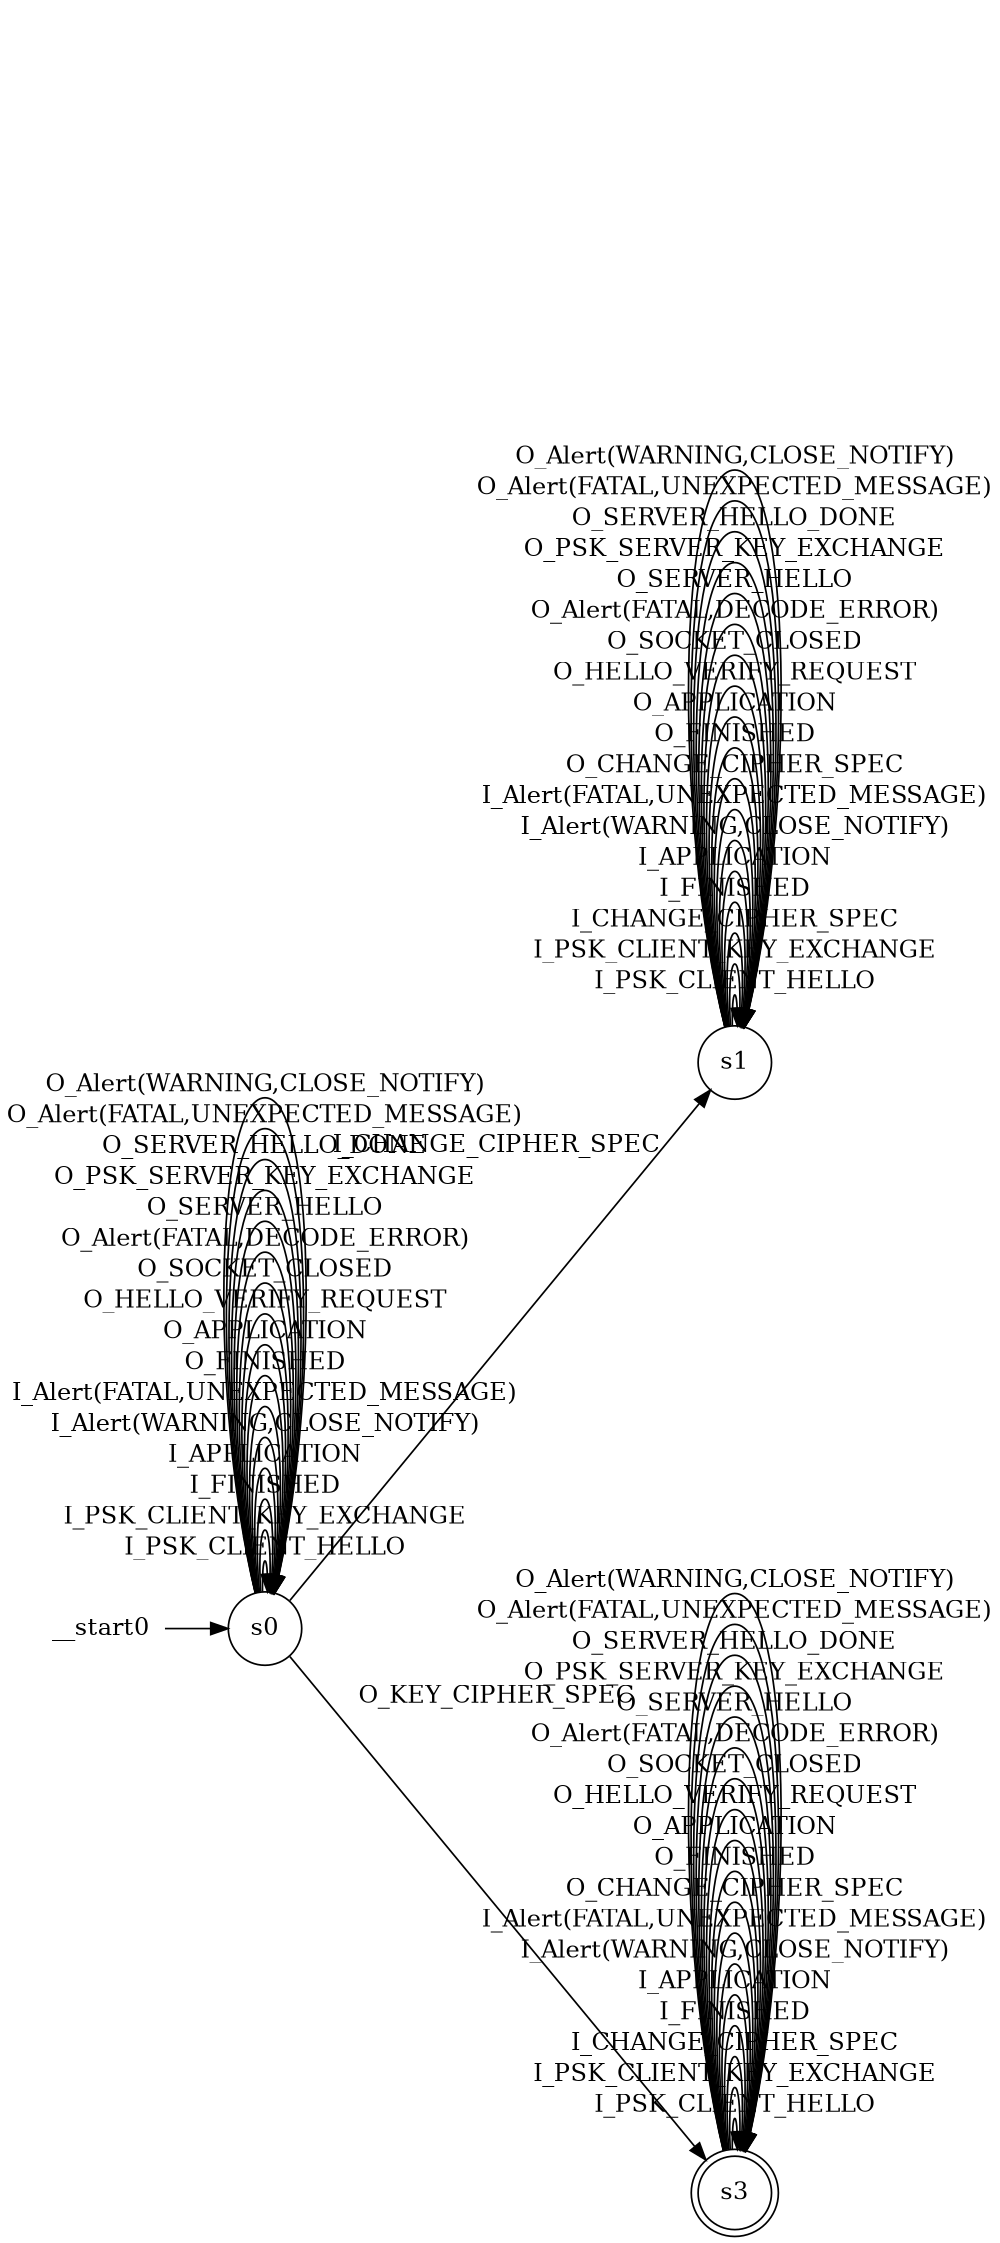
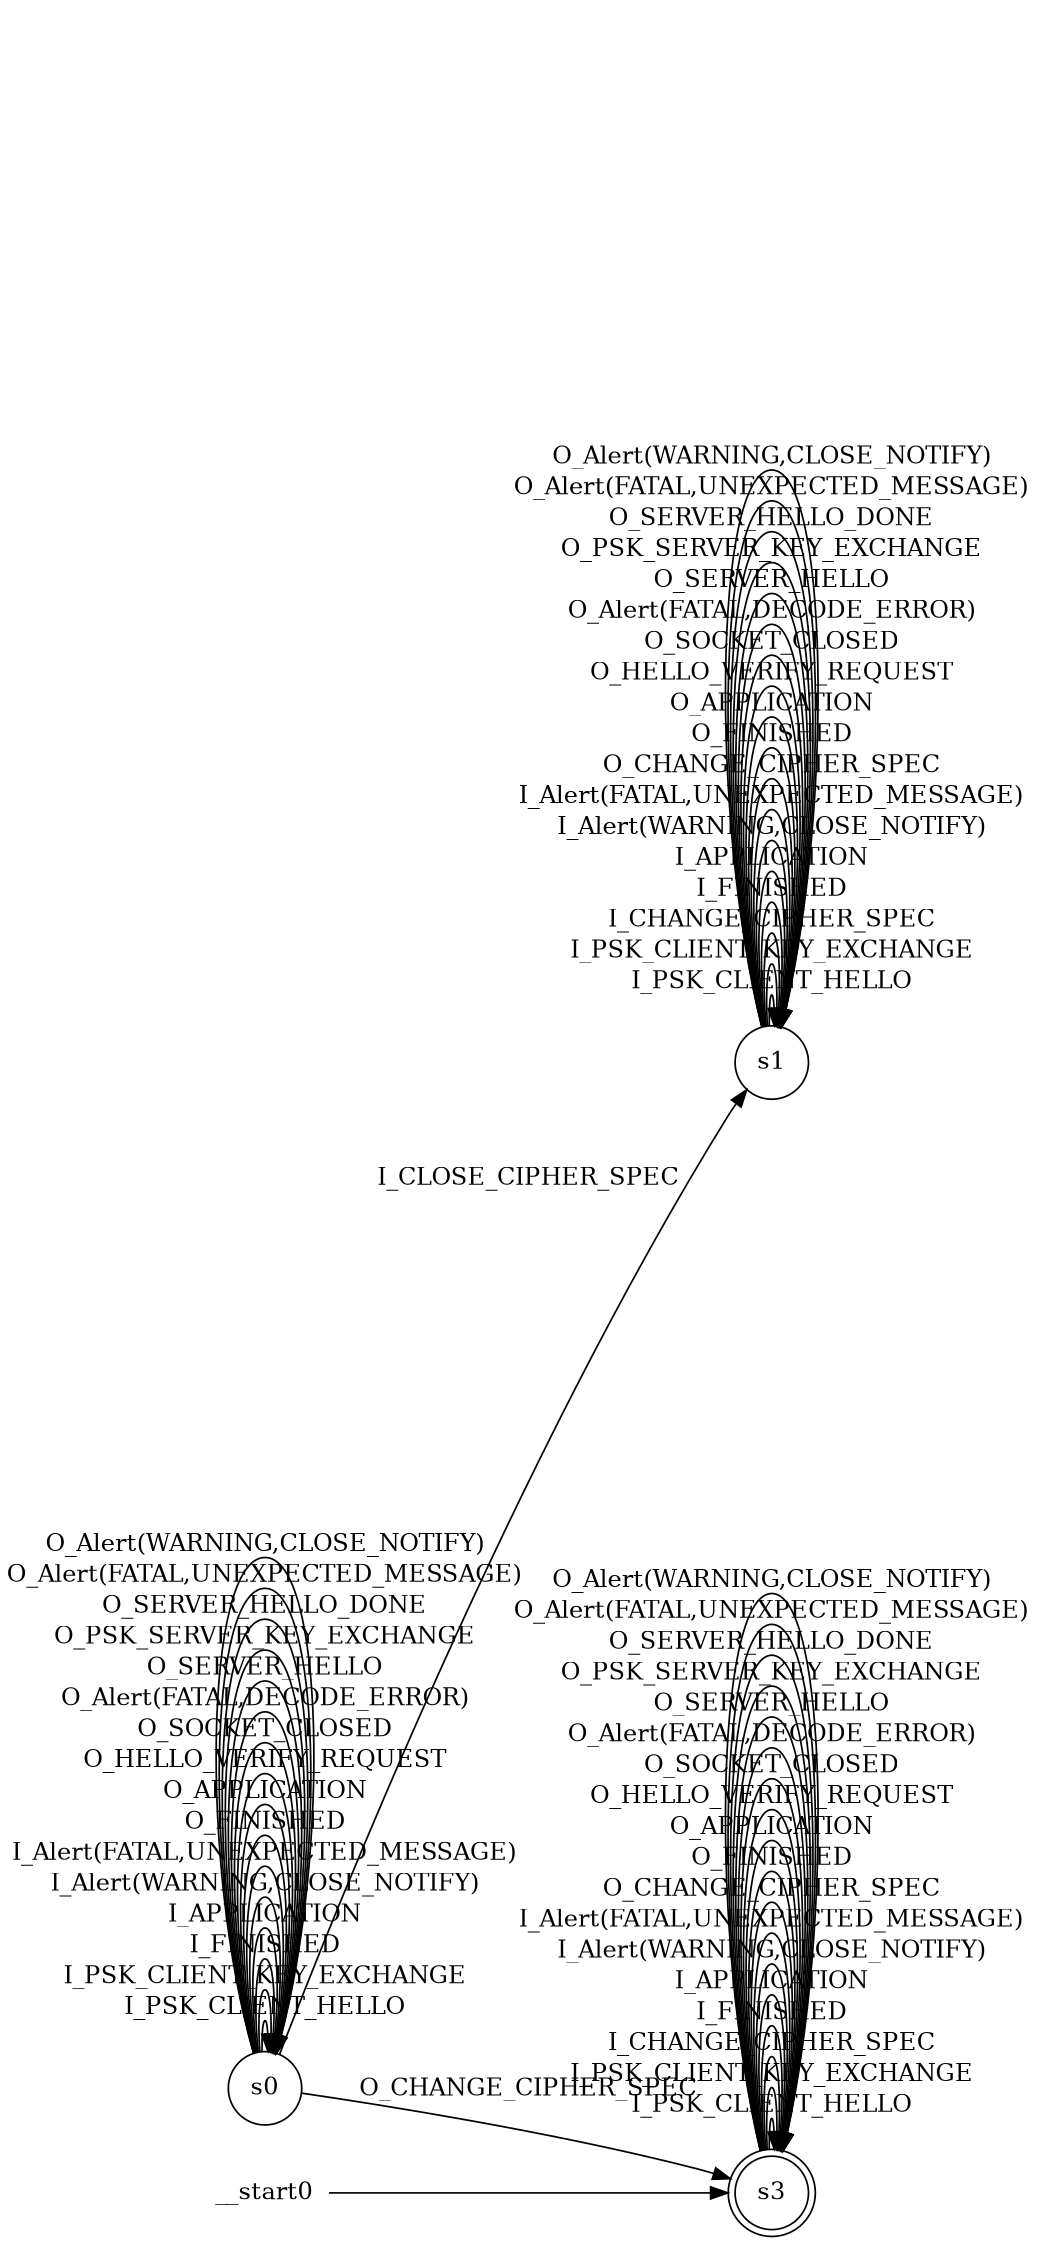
edge "s0" -> "s1": label "I_CHANGE_CIPHER_SPEC" -> "I_CLOSE_CIPHER_SPEC"
edge "__start0" -> "s0": now "__start0" -> "s3"
edge "s0" -> "s3": label "O_KEY_CIPHER_SPEC" -> "O_CHANGE_CIPHER_SPEC"
